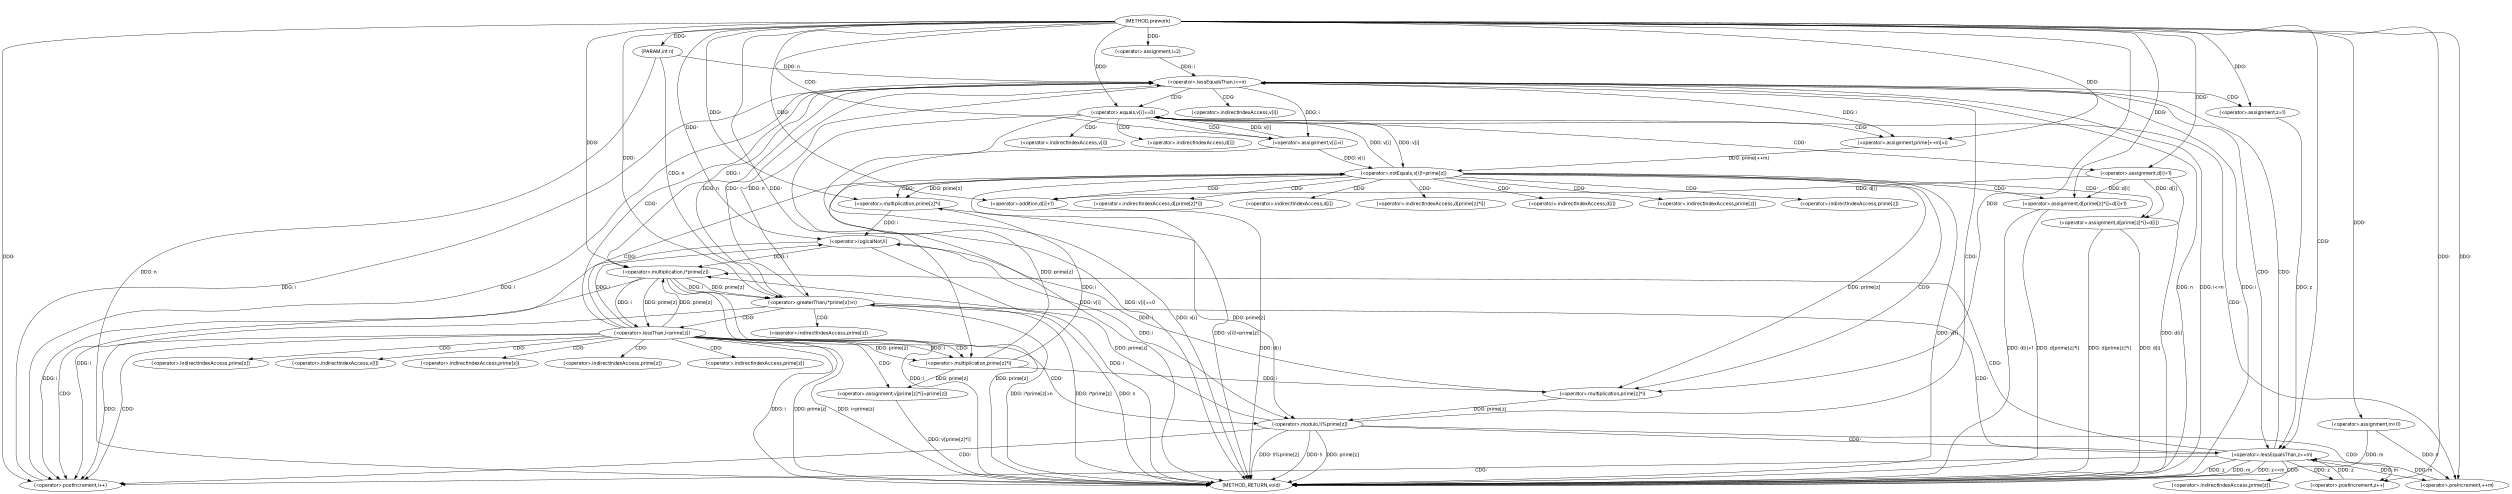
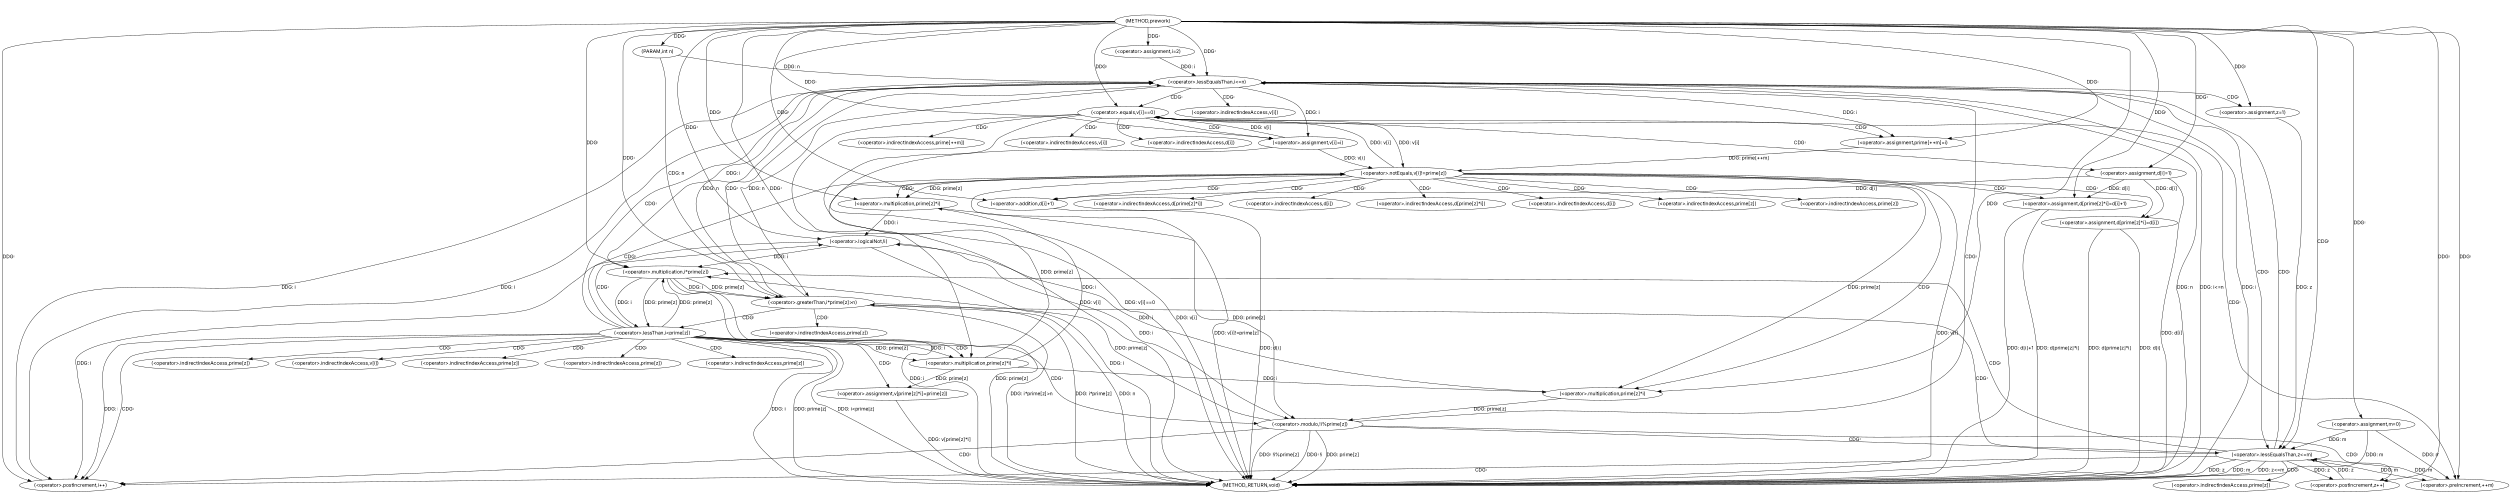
edge "(METHOD,prework)" -> "(<operator>.lessEqualsThan,i<=n)": added, label "DDG:"
edge "(METHOD,prework)" -> "(<operator>.assignment,v[i]=i)": label "CDG: " -> "DDG: "
node "(<operator>.indirectIndexAccess,prime[++m])": added
edge "(<operator>.lessThan,i<prime[z])" -> "(<operator>.logicalNot,!i)": label "DDG: i" -> "CDG: "
edge "(<operator>.multiplication,i*prime[z])" -> "(<operator>.postIncrement,i++)": removed, label "DDG: i"
edge "(<operator>.greaterThan,i*prime[z]>n)" -> "(<operator>.postIncrement,i++)": removed, label "CDG:"
edge "(<operator>.assignment,m=0)" -> "(<operator>.lessEqualsThan,z<=m)": added, label "DDG: m"
edge "(PARAM,int n)" -> "(METHOD_RETURN,void)": removed, label "DDG: n"
